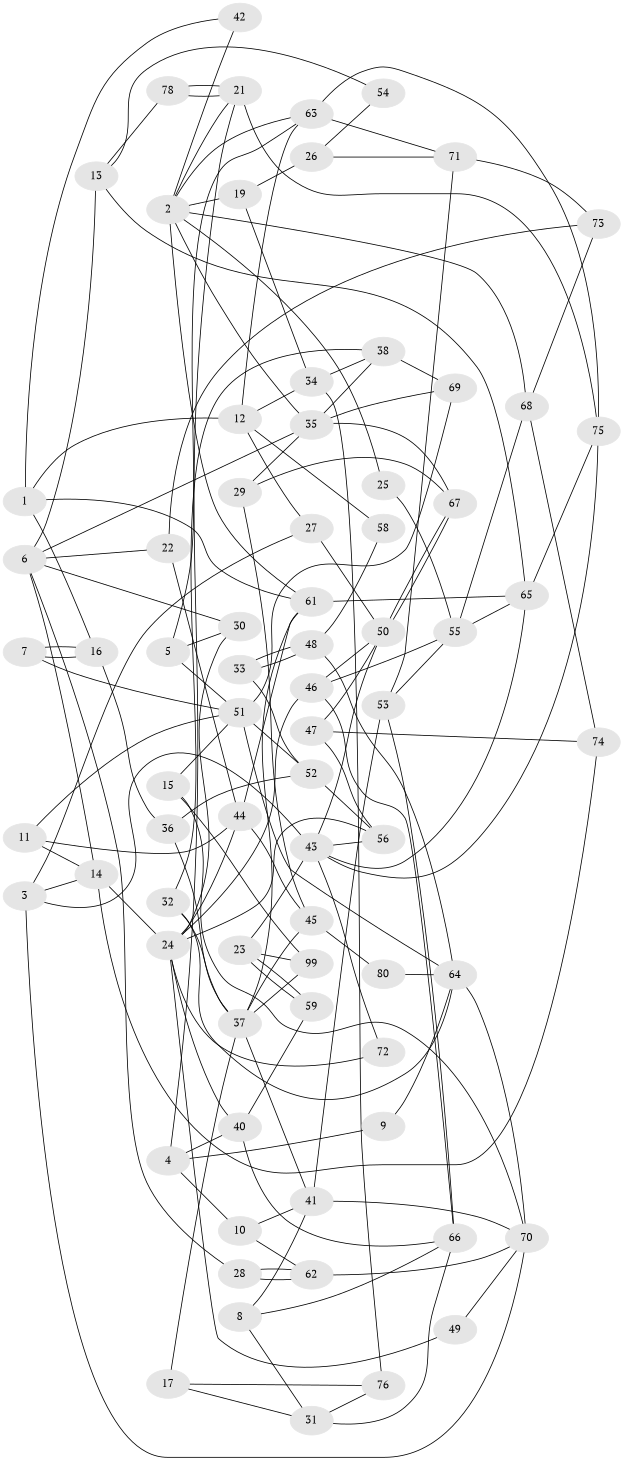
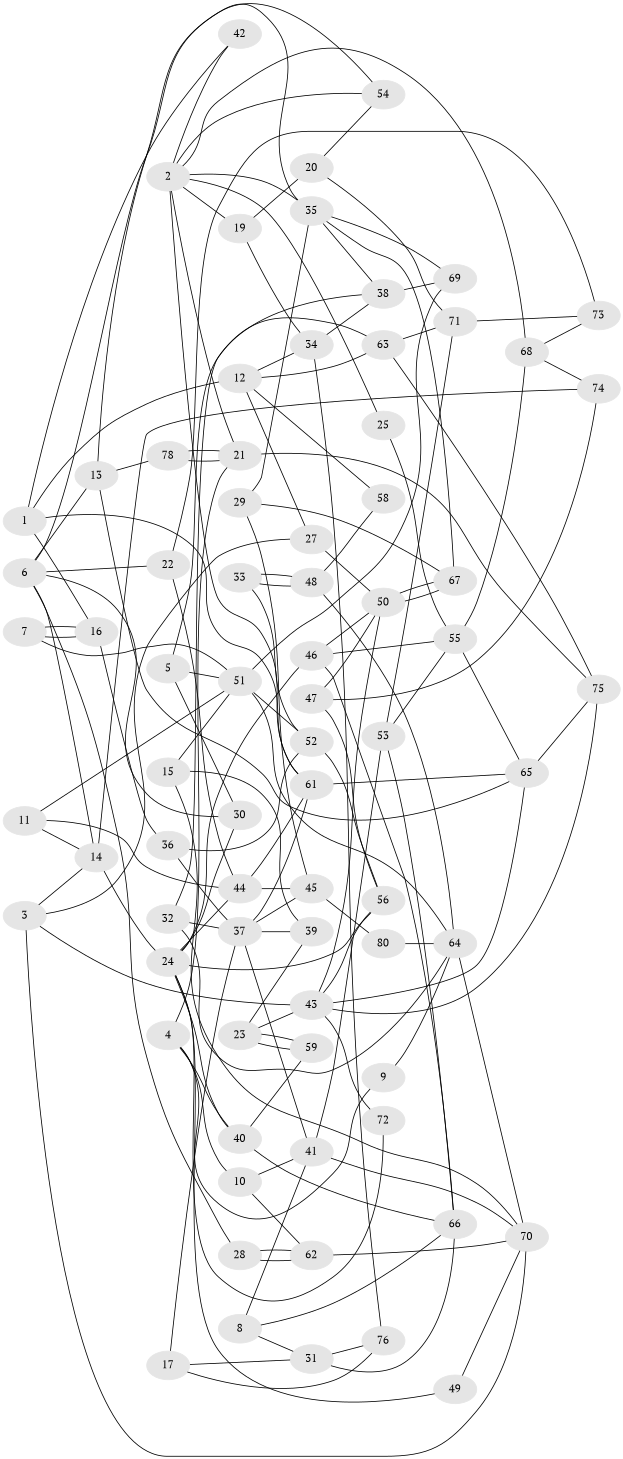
edge "63" -- "2": now "54" -- "2"
node "26": label "26" -> "20"
node "99": label "99" -> "39"
